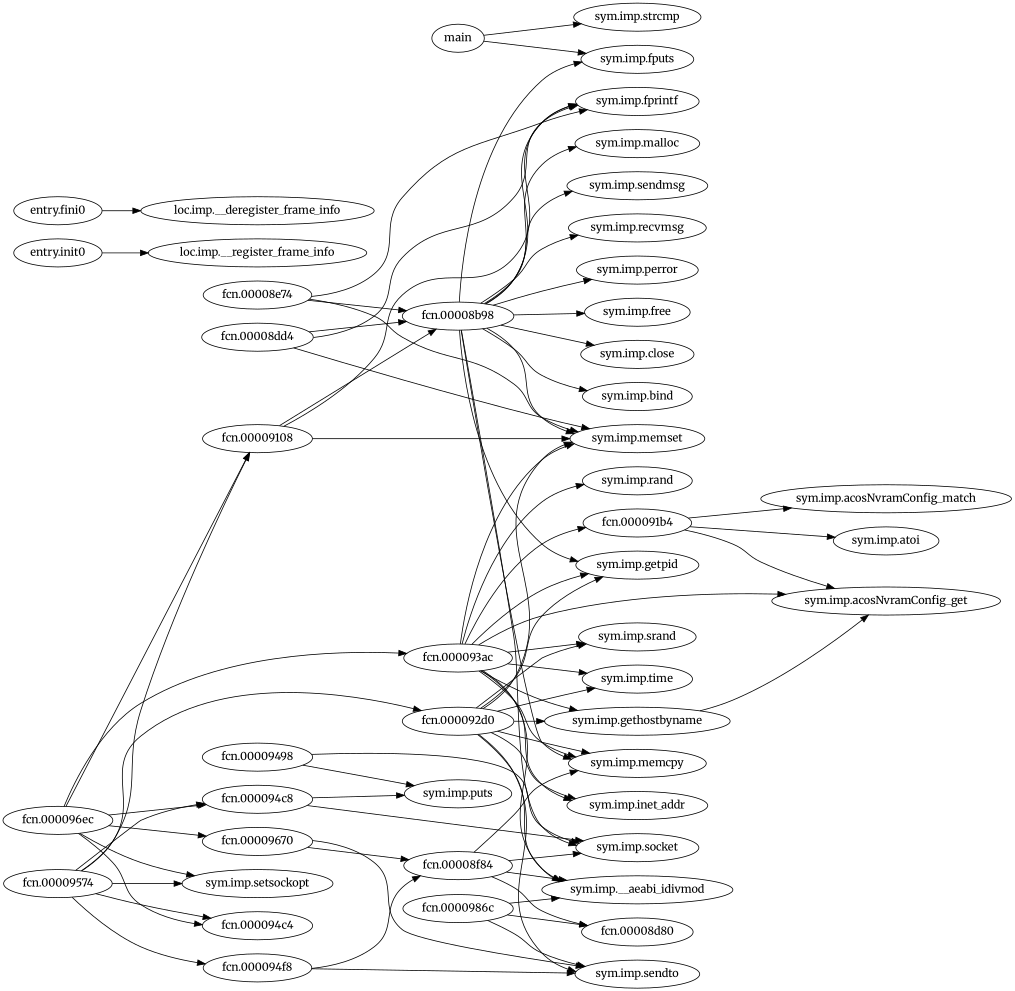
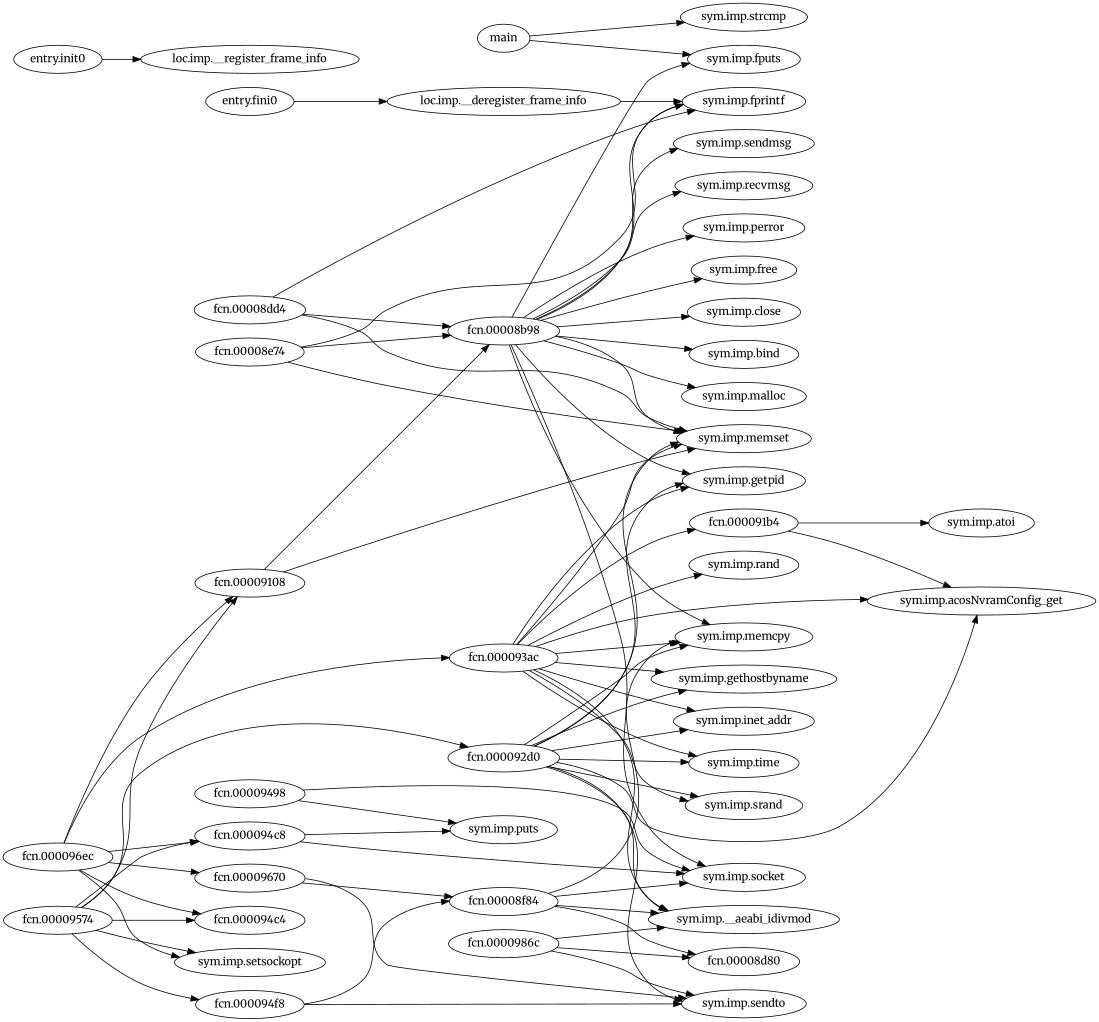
edge "fcn.00009108" -> "sym.imp.fprintf": now "loc.imp.__deregister_frame_info" -> "sym.imp.fprintf"
node "sym.imp.acosNvramConfig_match": removed
edge "sym.imp.gethostbyname" -> "sym.imp.acosNvramConfig_get": now "fcn.000092d0" -> "sym.imp.acosNvramConfig_get"
